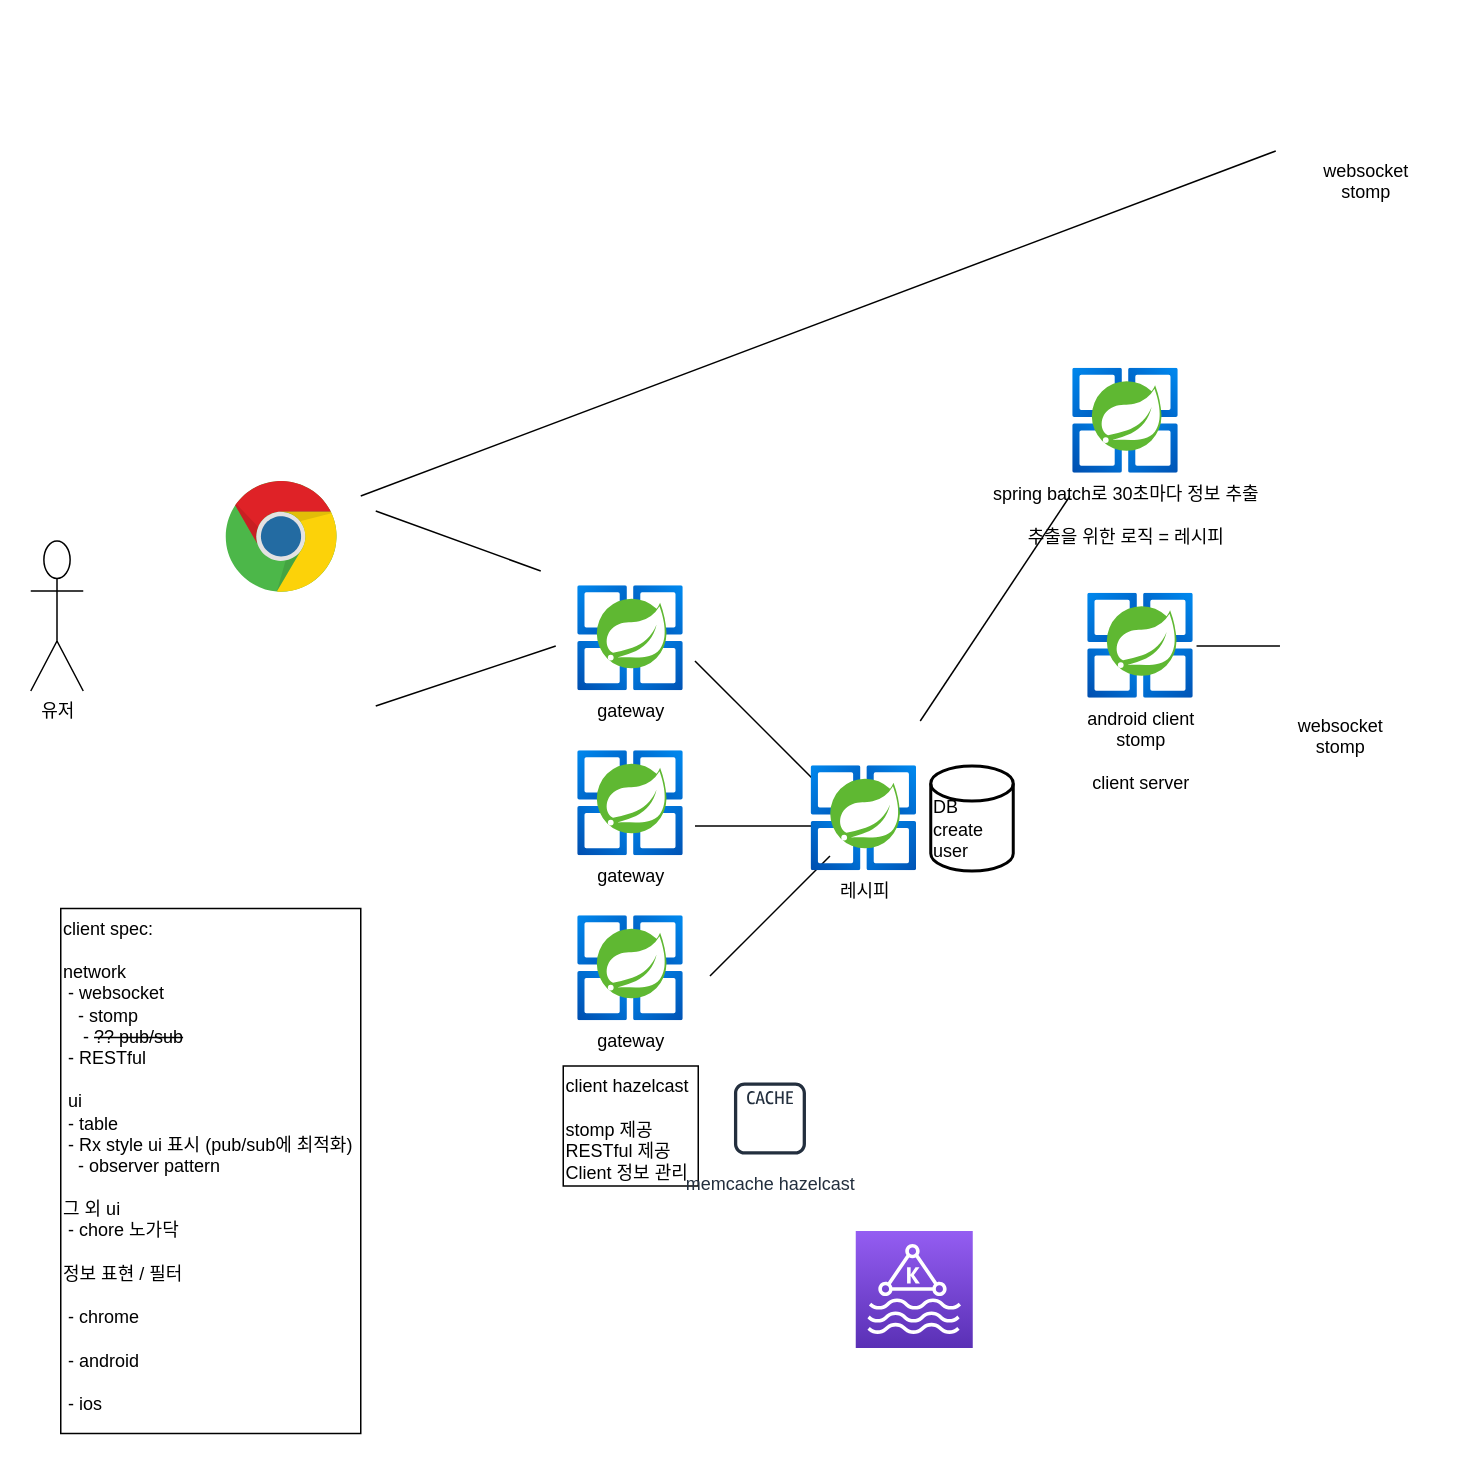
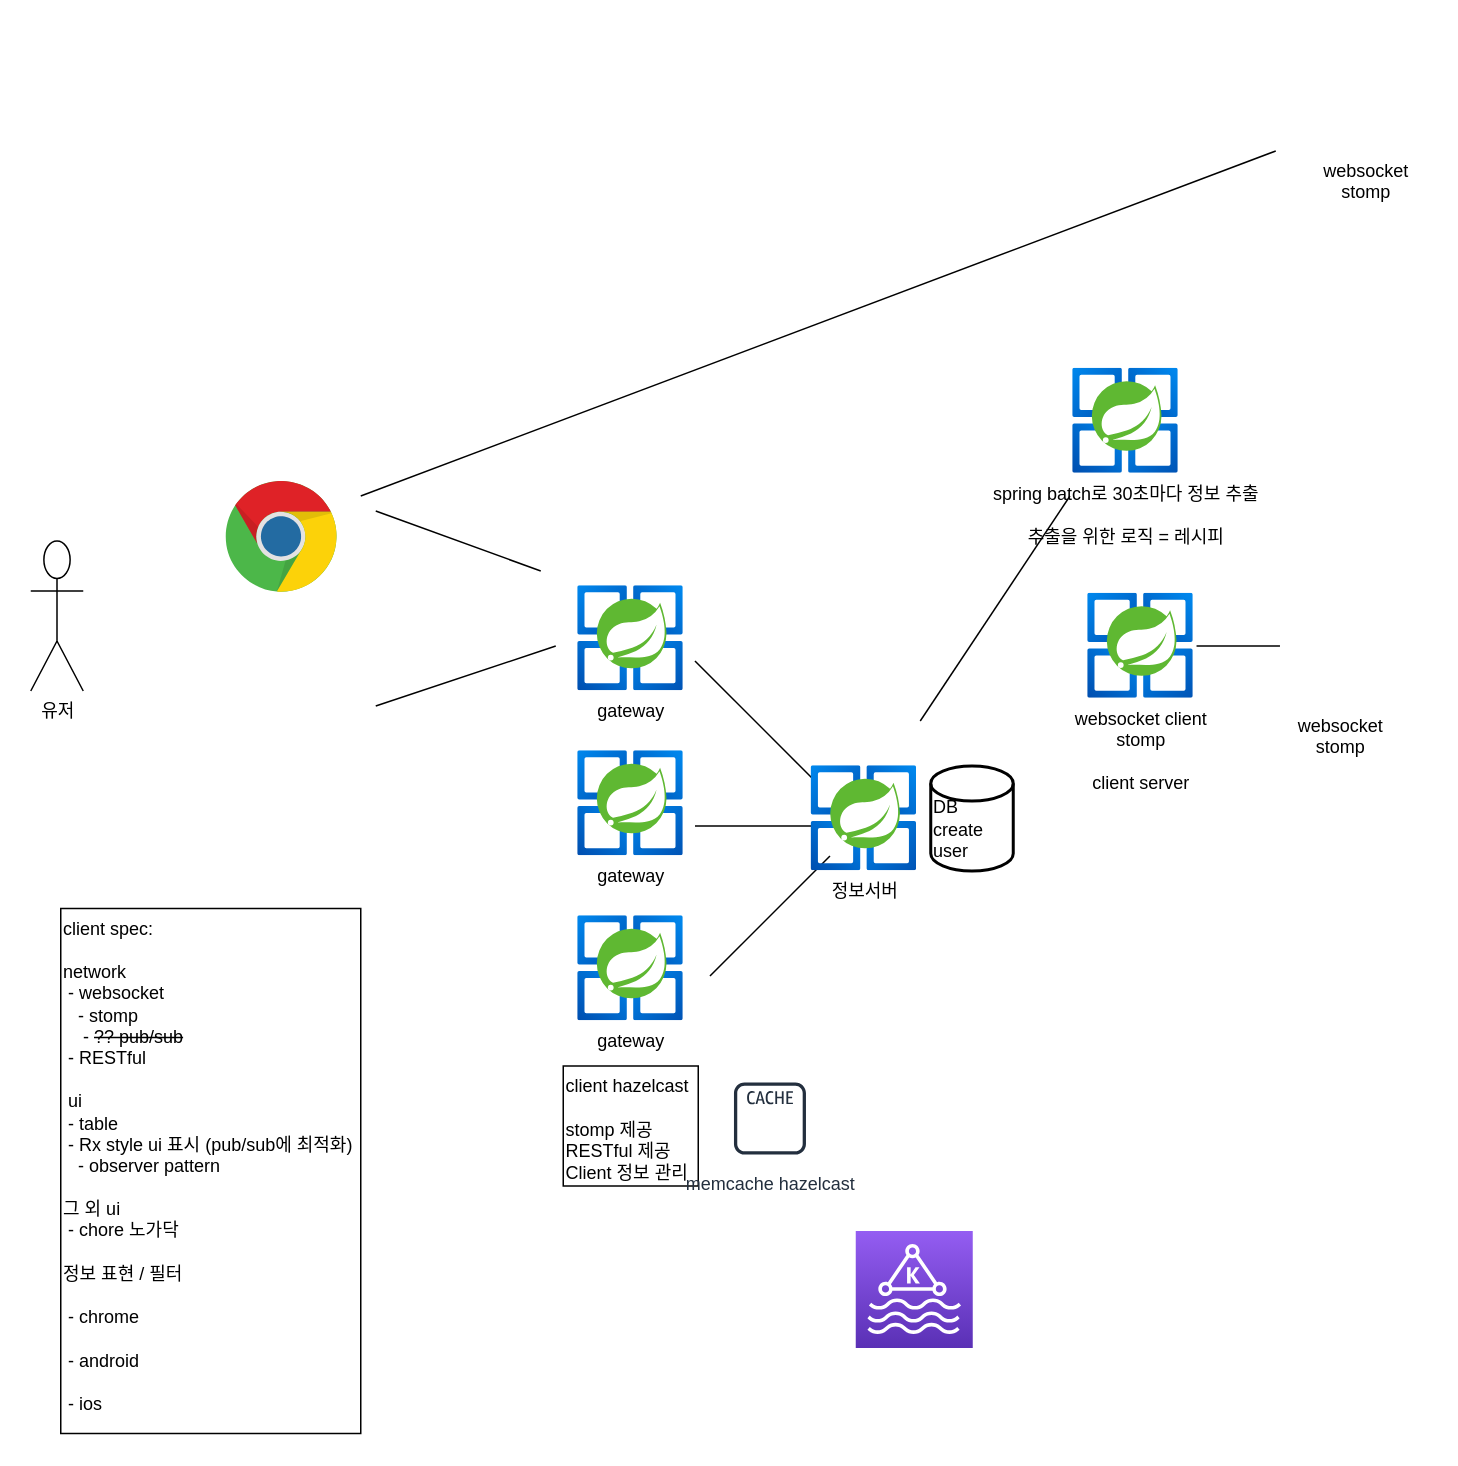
node "android client stomp client server": label "android client stomp client server" -> "websocket client stomp client server"
node "레시피": label "레시피" -> "정보서버"
